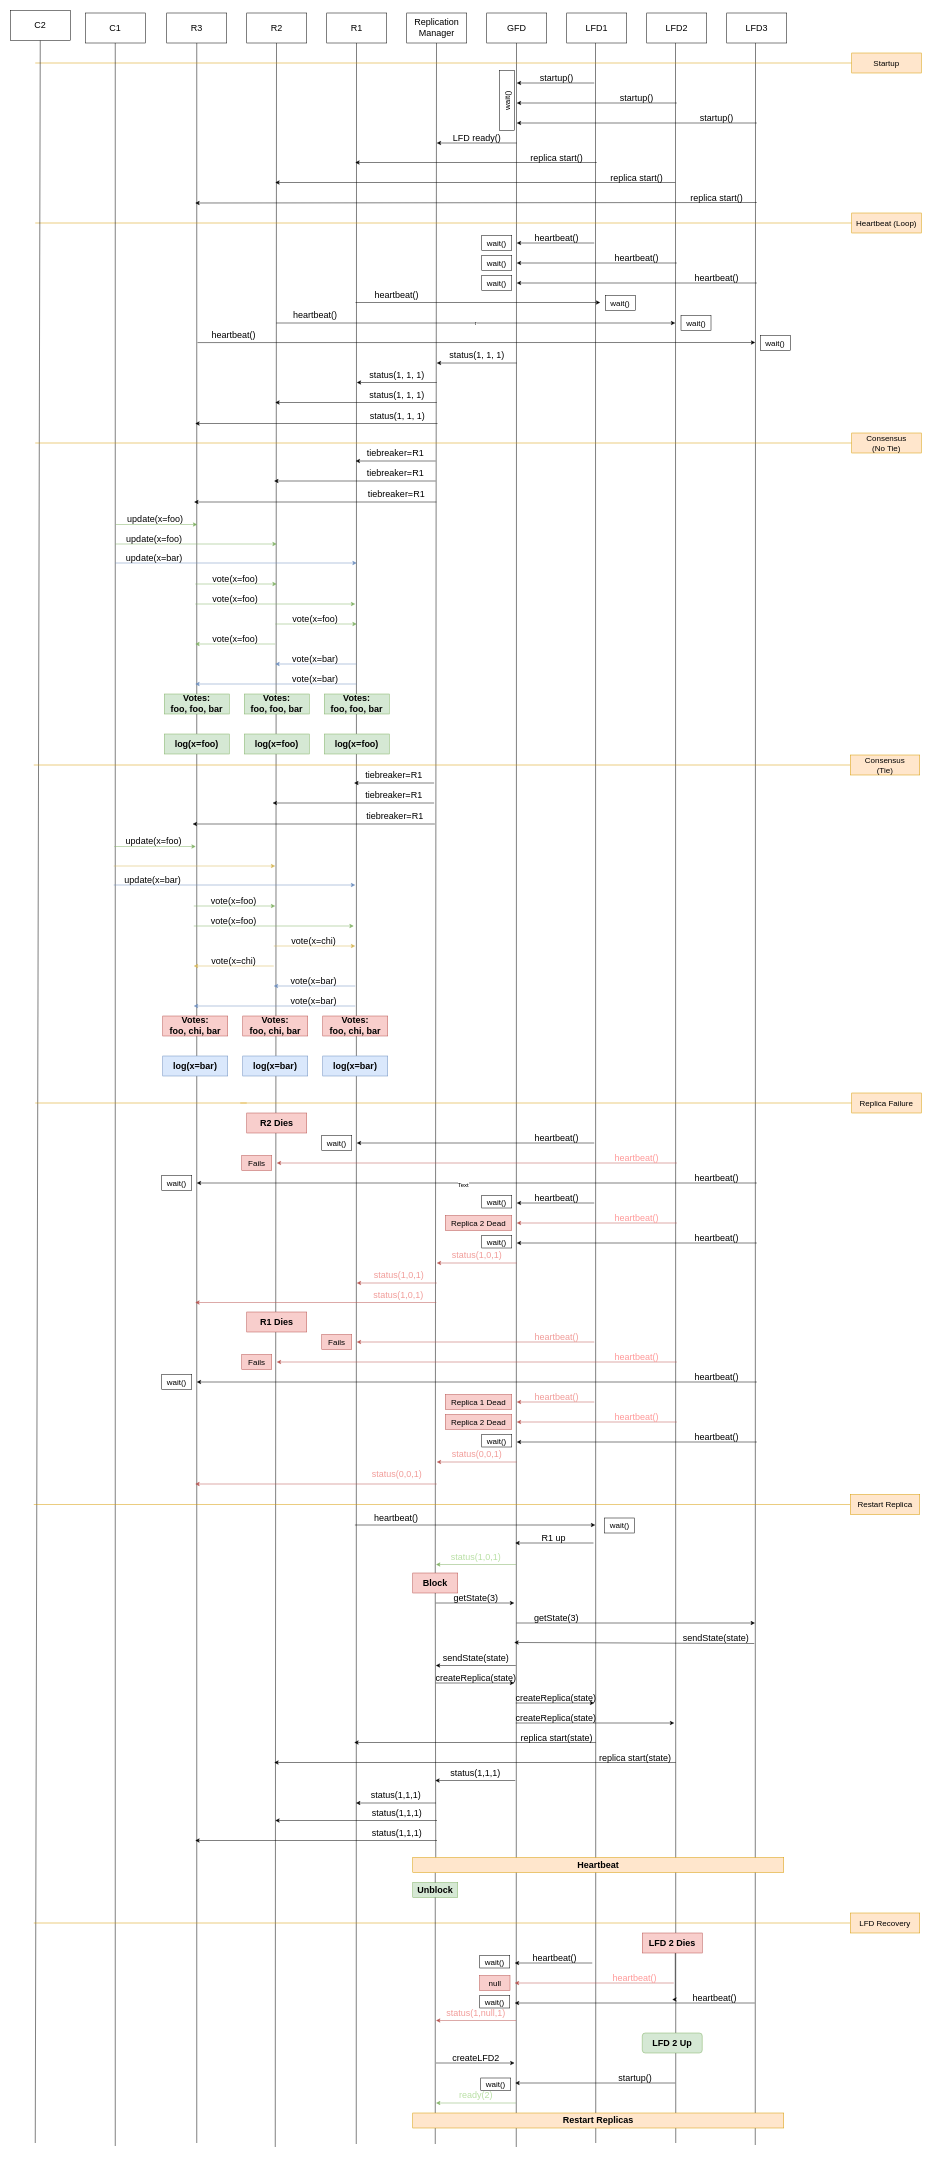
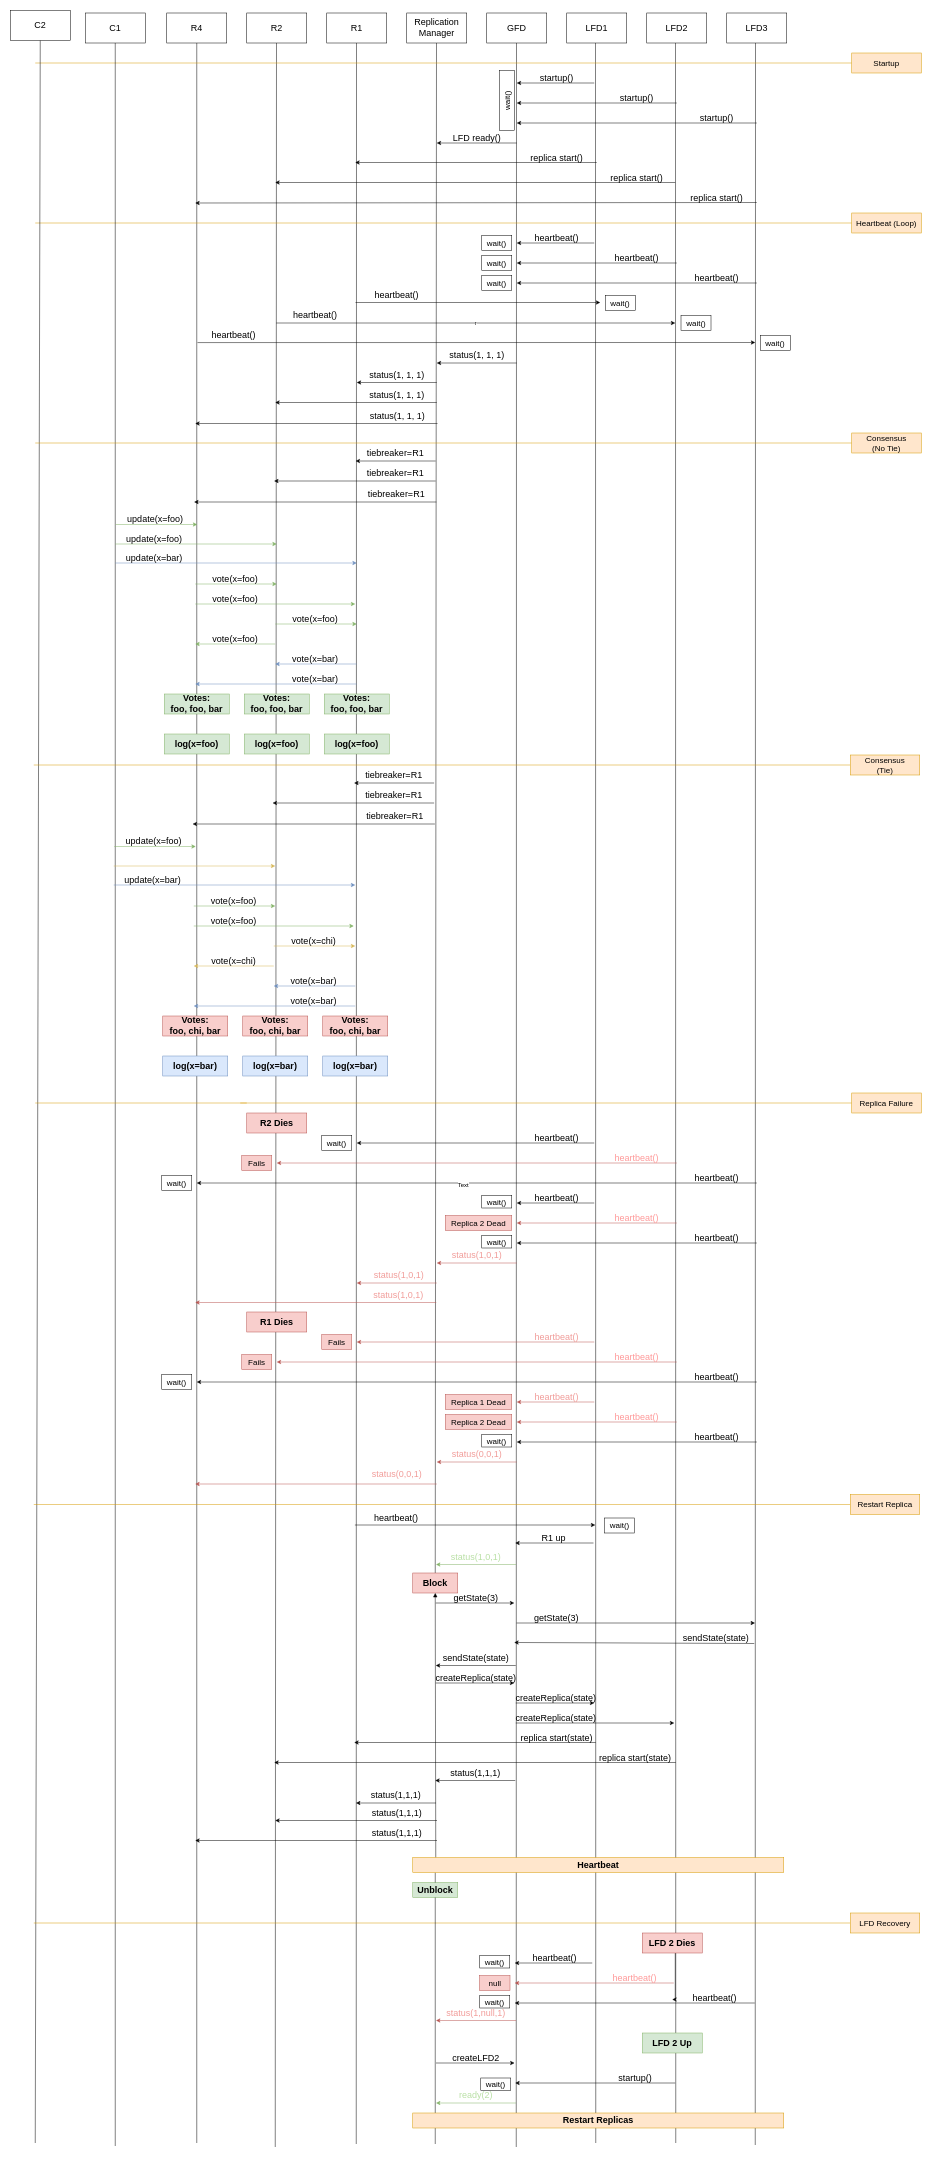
node "R3": label "R3" -> "R4"
edge "Block" -- "Heartbeat": arrowhead none -> block
node "LFD 2 Up": shape rounded rectangle -> rectangle
